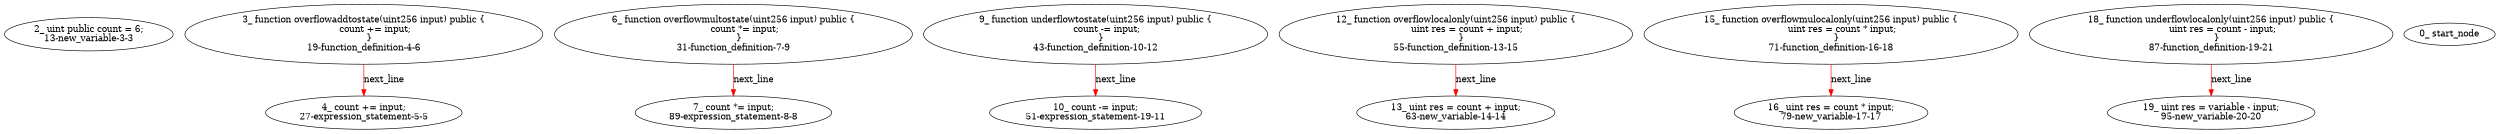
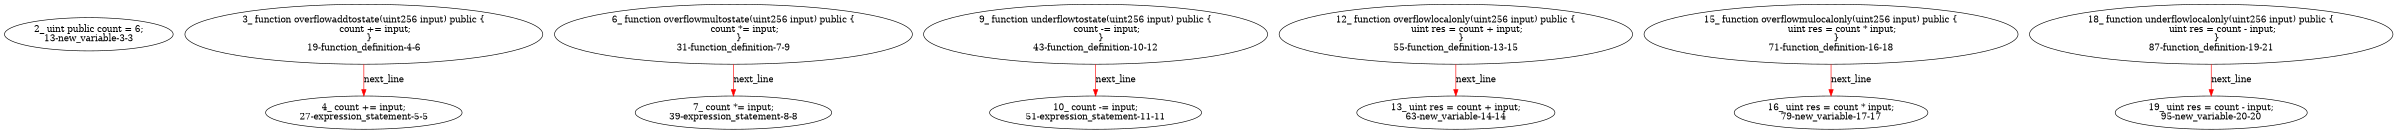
node "0_ start_node": removed
node "7_ count *= input; 89-expression_statement-8-8": label "7_ count *= input; 89-expression_statement-8-8" -> "7_ count *= input; 39-expression_statement-8-8"
node "10_ count -= input; 51-expression_statement-19-11": label "10_ count -= input; 51-expression_statement-19-11" -> "10_ count -= input; 51-expression_statement-11-11"
node "19_ uint res = variable - input; 95-new_variable-20-20": label "19_ uint res = variable - input; 95-new_variable-20-20" -> "19_ uint res = count - input; 95-new_variable-20-20"
